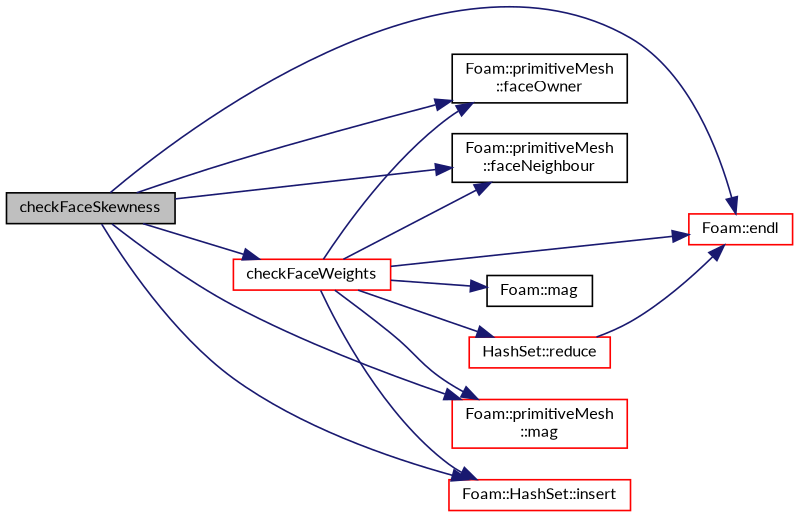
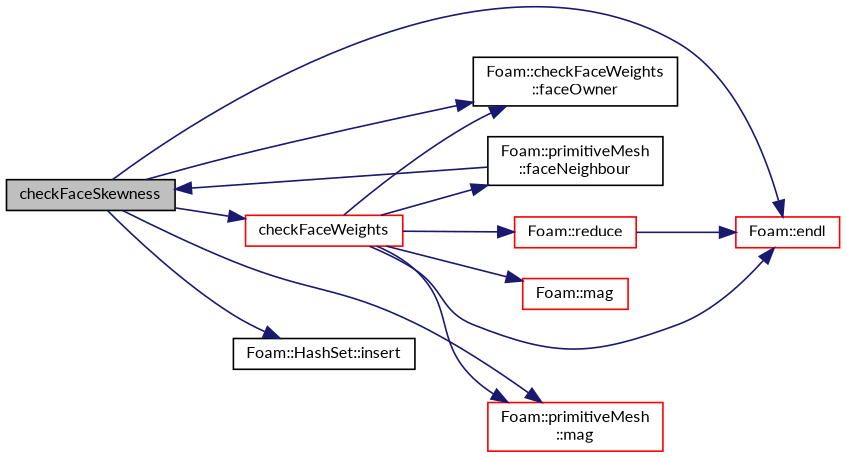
node "Foam::primitiveMesh ::faceOwner": label "Foam::primitiveMesh ::faceOwner" -> "Foam::checkFaceWeights ::faceOwner"
edge "checkFaceSkewness" -> "Foam::primitiveMesh ::faceNeighbour": reversed
node "Foam::mag": color black -> red
node "HashSet::reduce": label "HashSet::reduce" -> "Foam::reduce"
edge "checkFaceWeights" -> "Foam::HashSet::insert": removed
node "Foam::HashSet::insert": color red -> black
